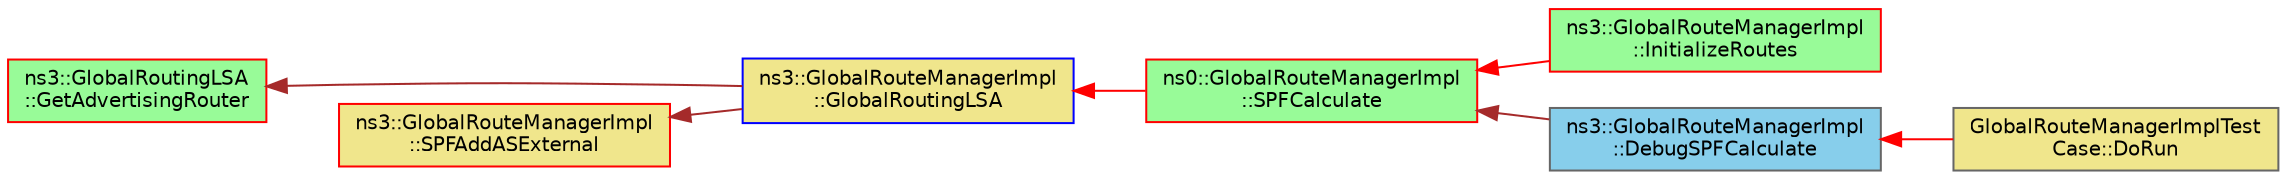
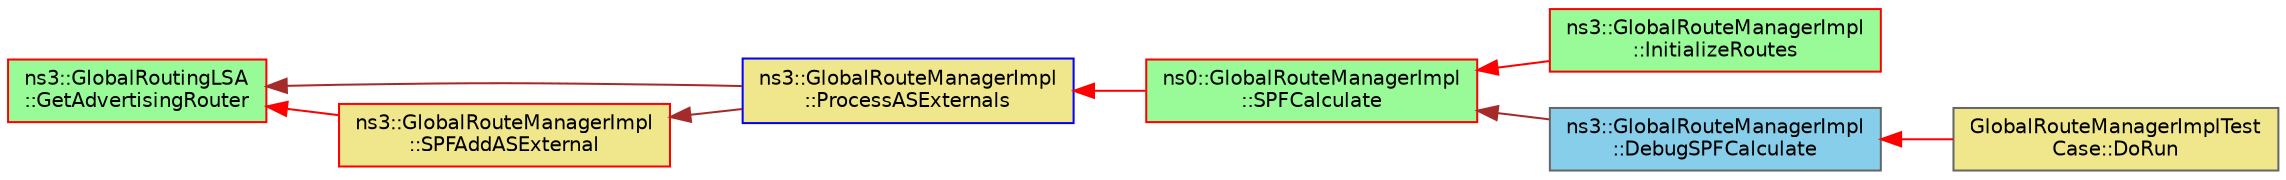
node "ns3::GlobalRouteManagerImpl ::GlobalRoutingLSA": label "ns3::GlobalRouteManagerImpl ::GlobalRoutingLSA" -> "ns3::GlobalRouteManagerImpl ::ProcessASExternals"
edge "ns3::GlobalRouteManagerImpl ::SPFAddASExternal" -> "ns3::GlobalRoutingLSA ::GetAdvertisingRouter": added
